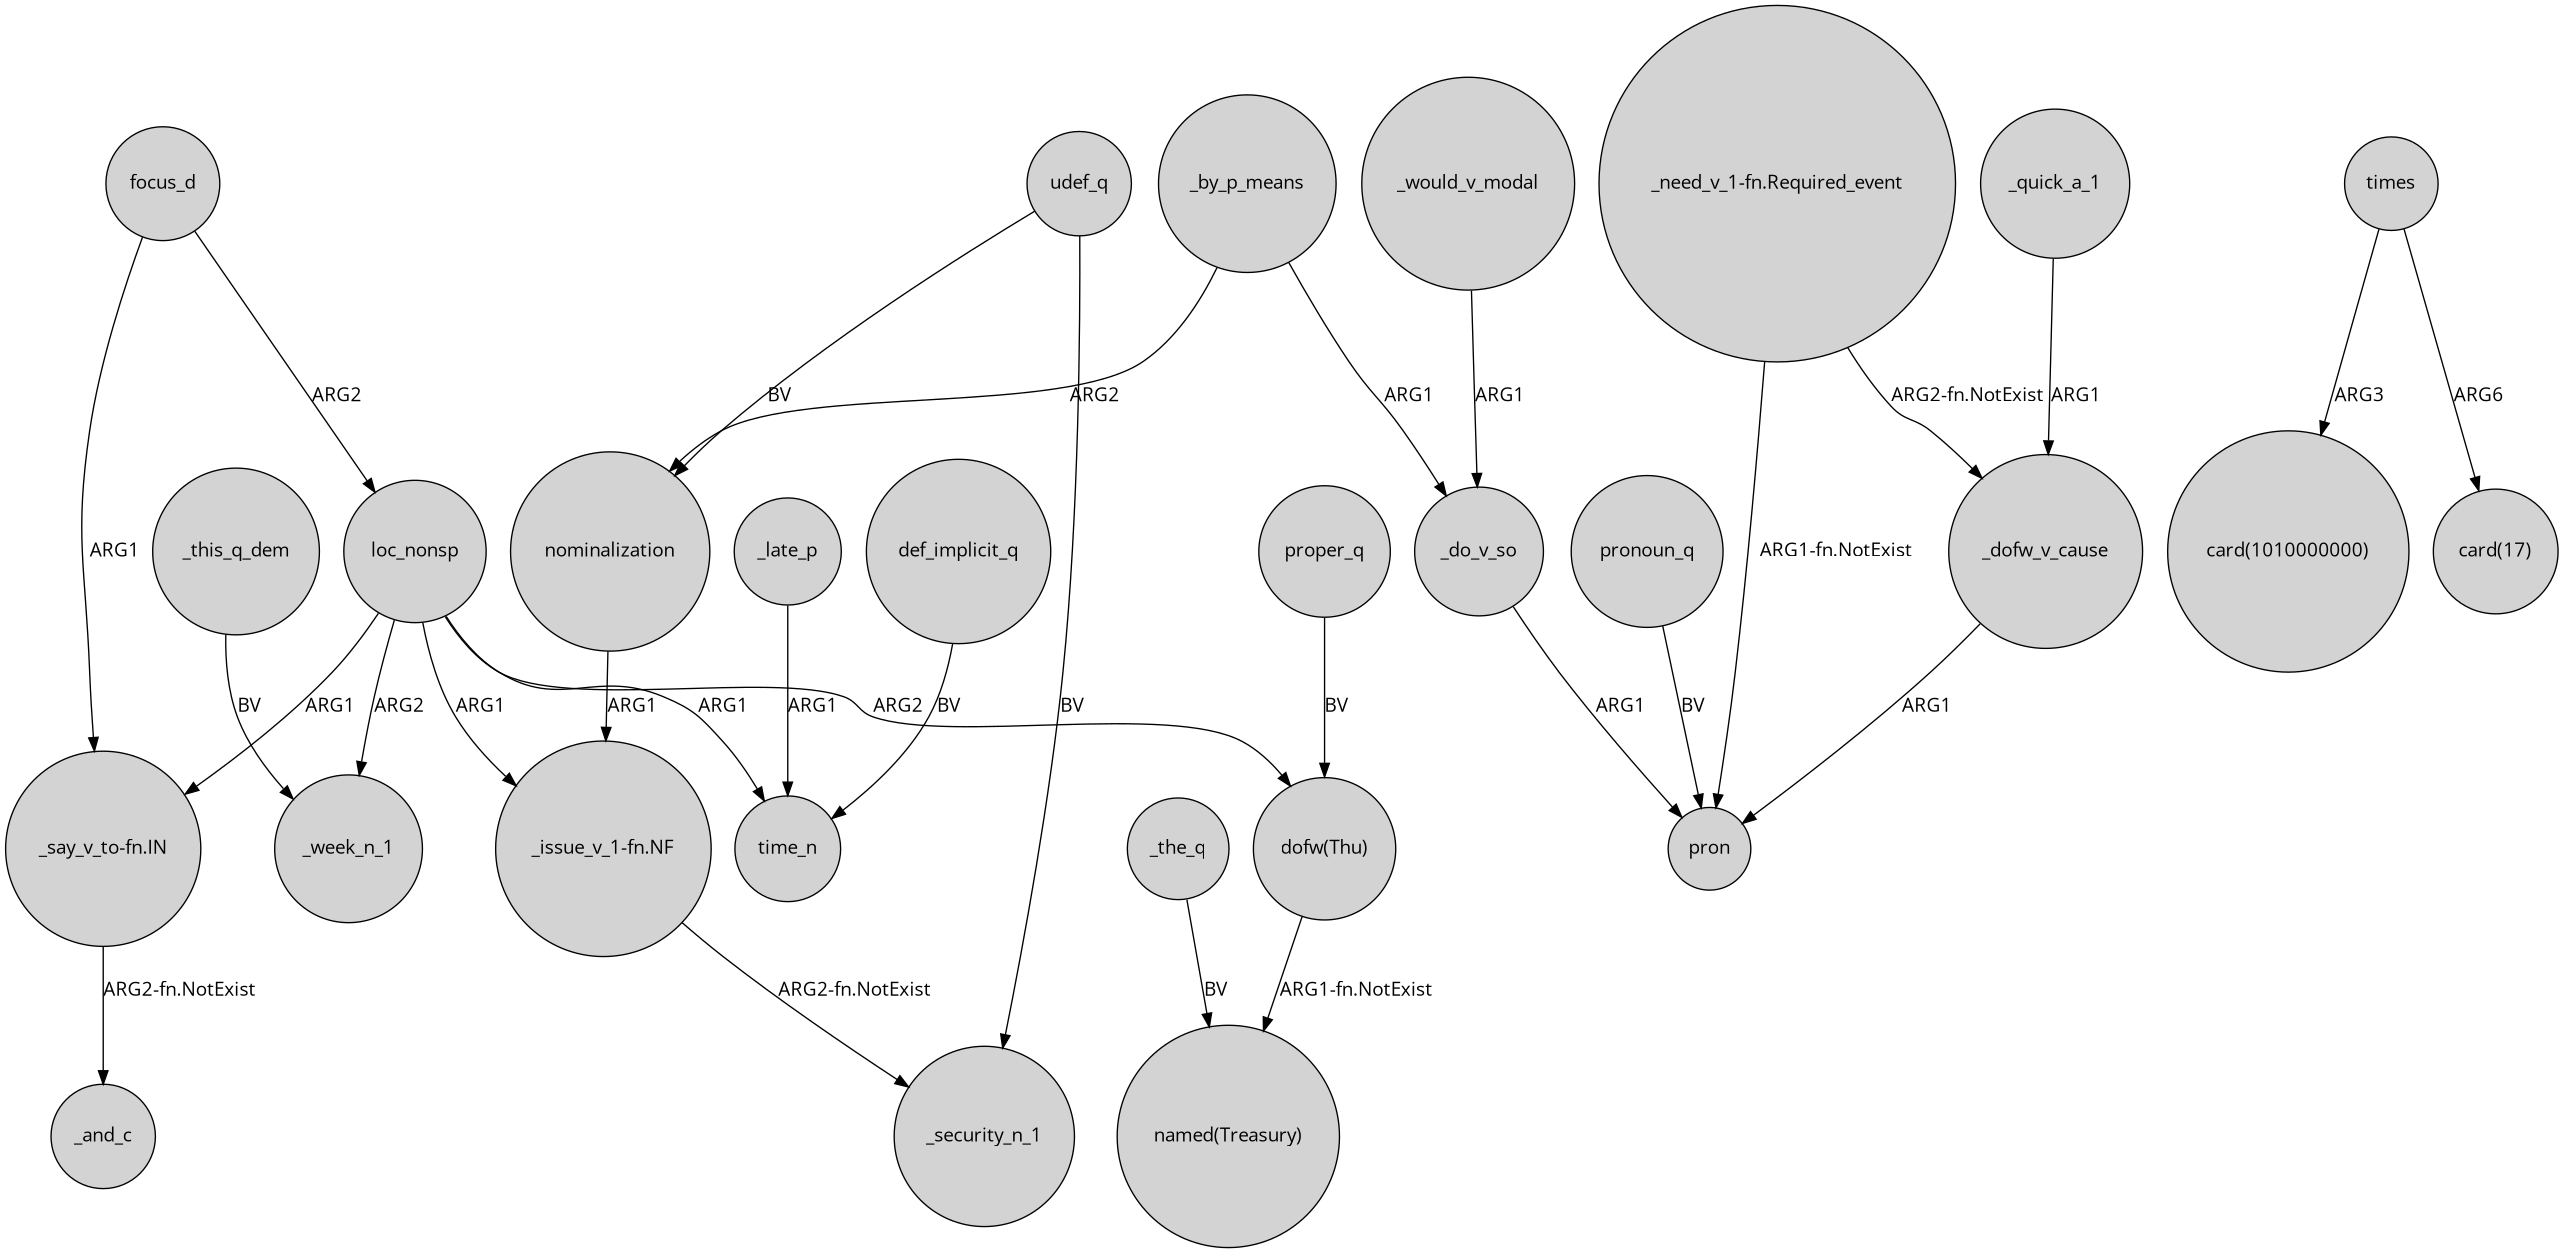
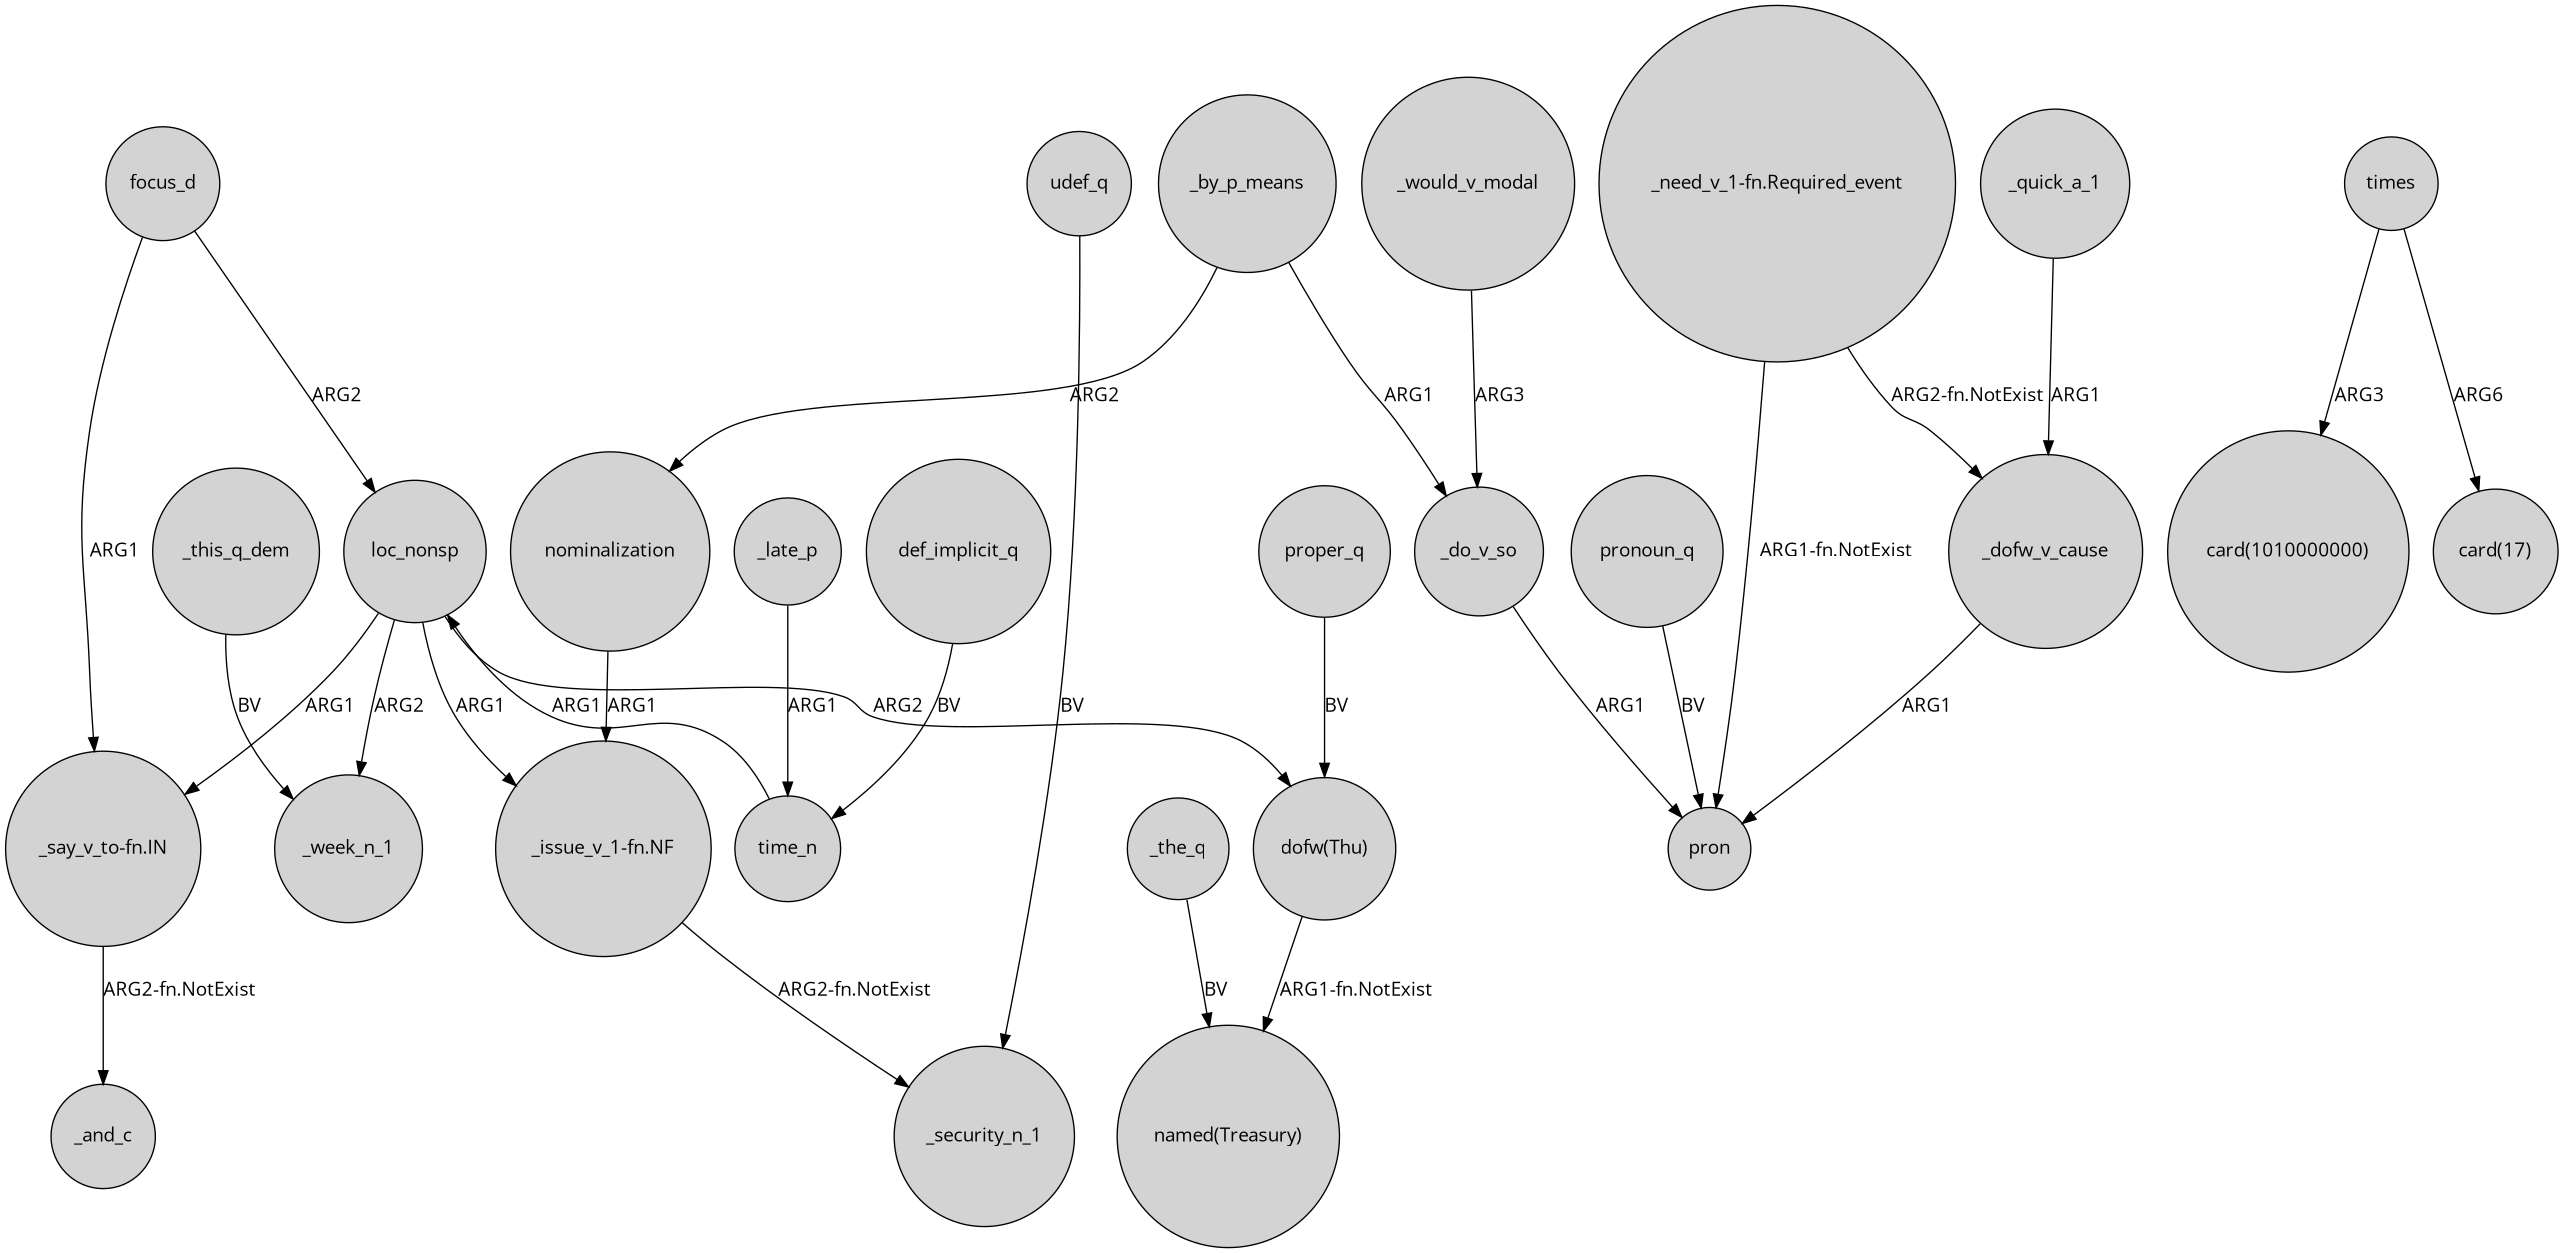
edge "udef_q" -> "nominalization": removed, label "BV"
edge "_would_v_modal" -> "_do_v_so": label "ARG1" -> "ARG3"
edge "loc_nonsp" -> "time_n": reversed
